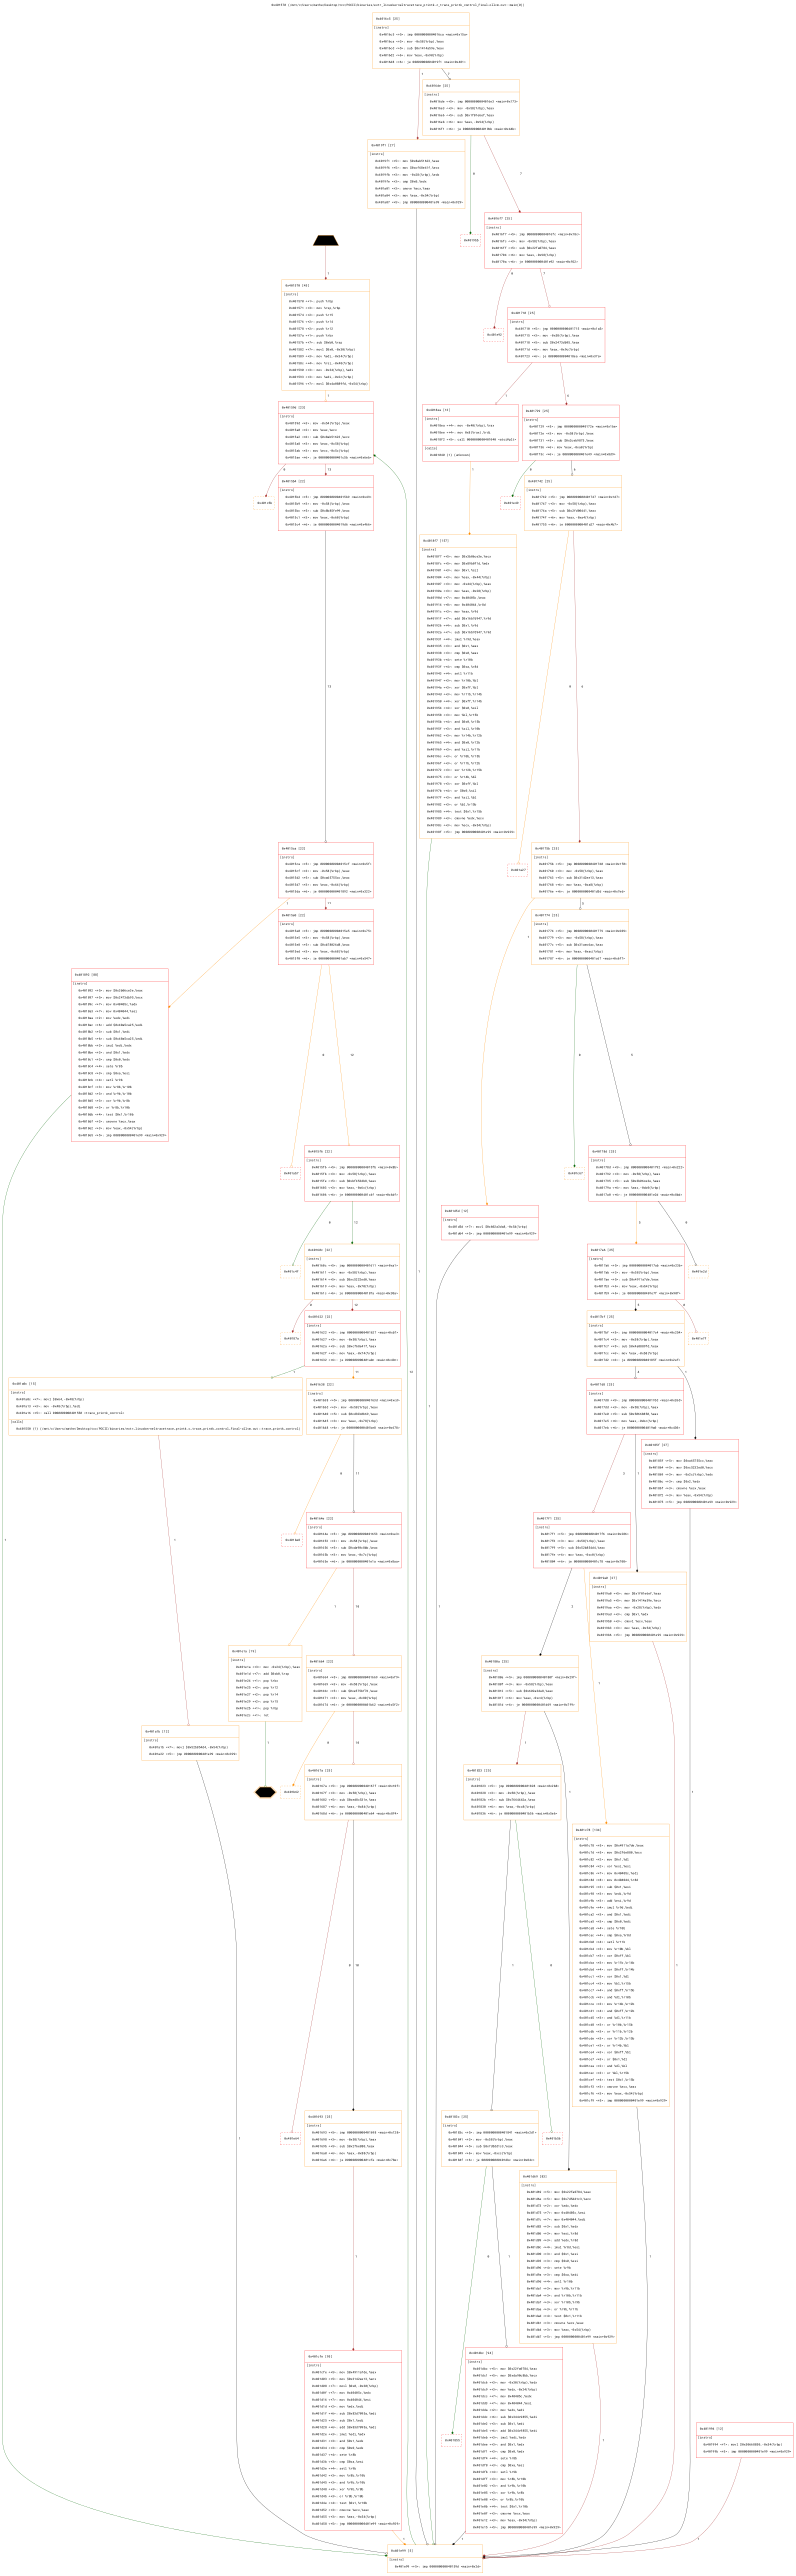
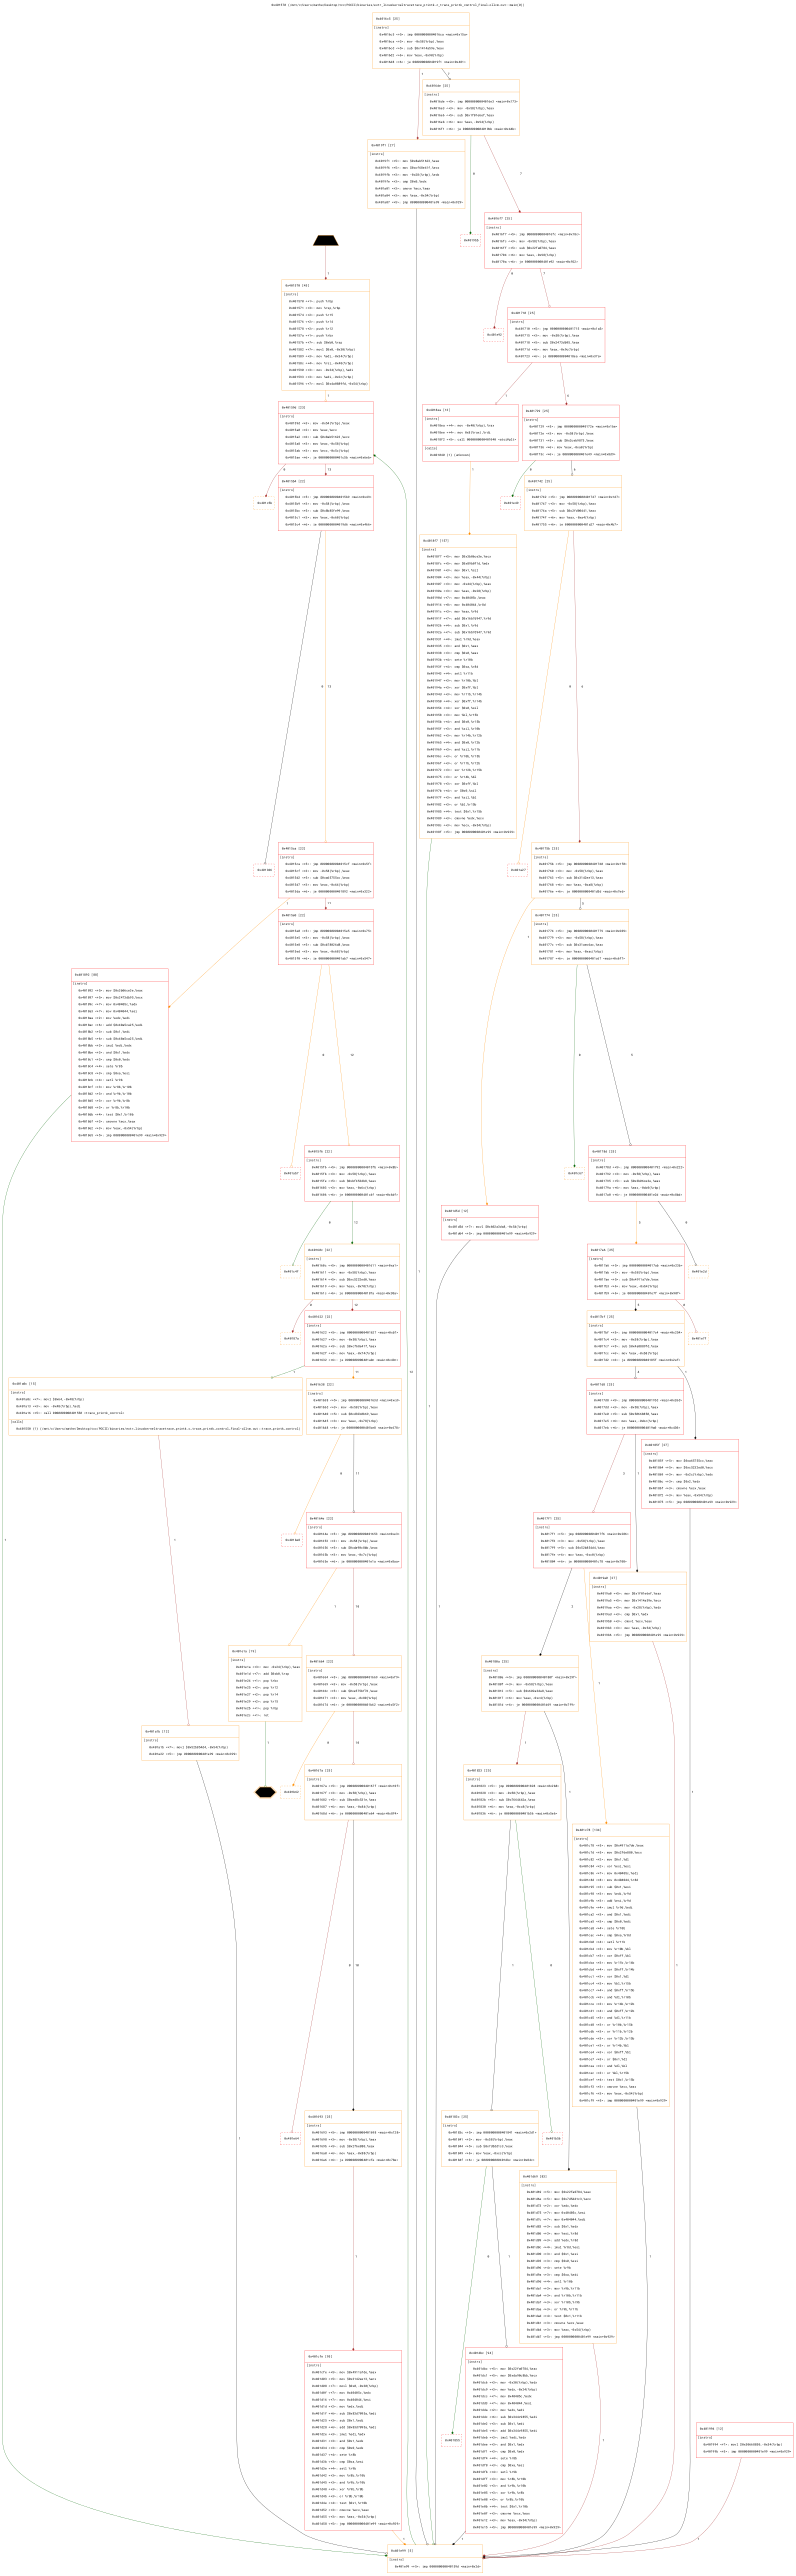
edge "0x4015b4 [22]" -> "0x4015ca [22]": color black -> darkorange
node "0x4019d6": added
